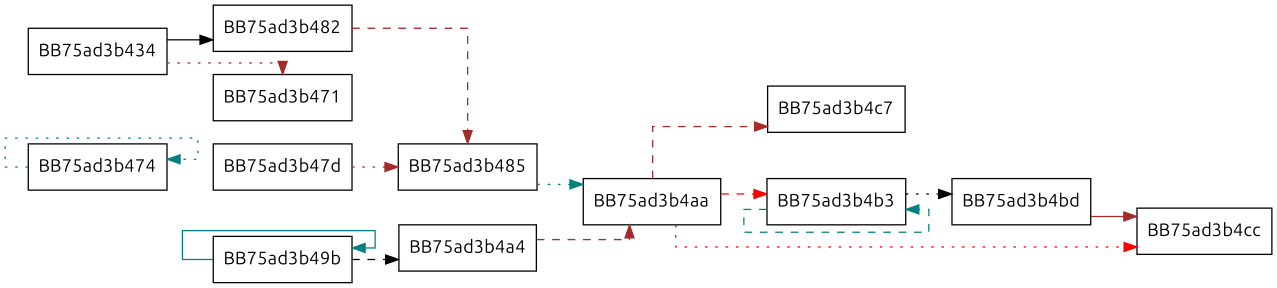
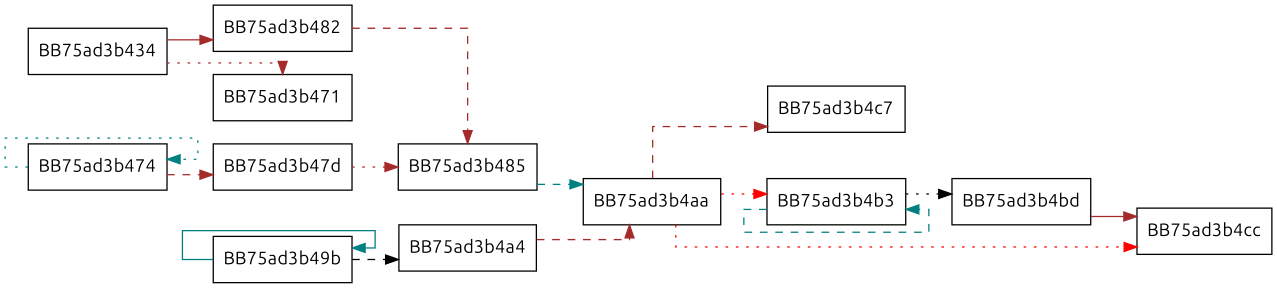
edge "BB75ad3b434" -> "BB75ad3b482": color black -> brown
edge "BB75ad3b474" -> "BB75ad3b47d": added
edge "BB75ad3b485" -> "BB75ad3b4aa": style dotted -> dashed
edge "BB75ad3b4aa" -> "BB75ad3b4b3": style dashed -> dotted
